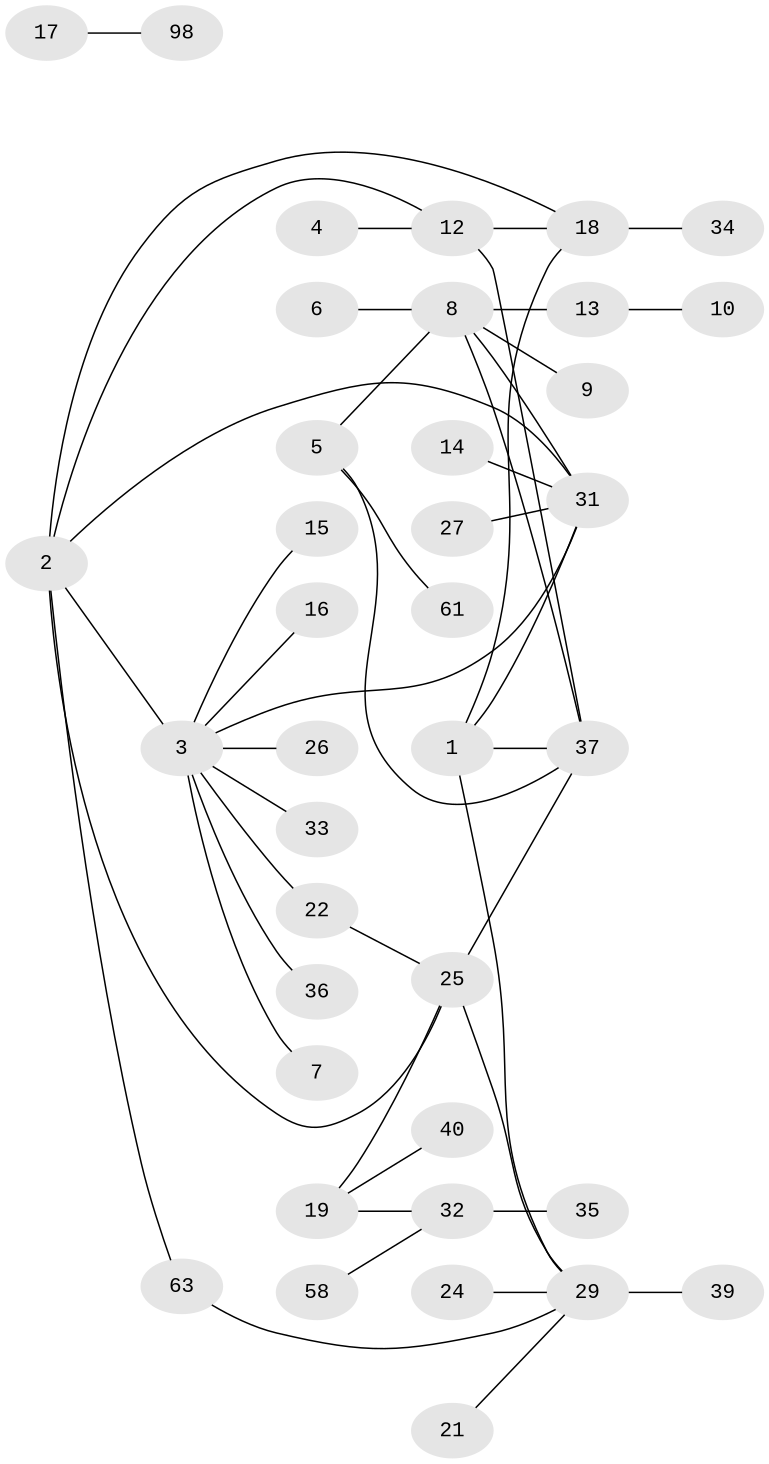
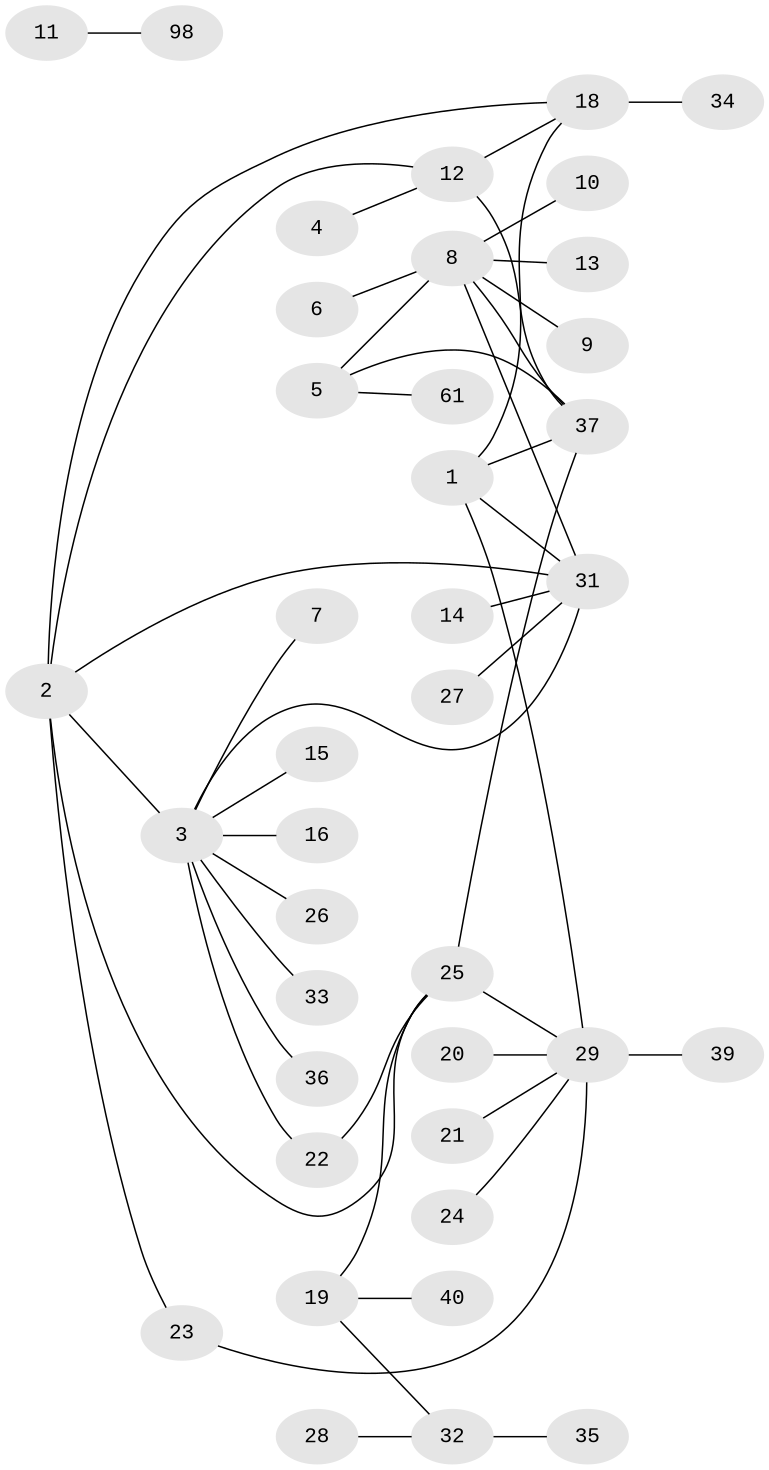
node "17": label "17" -> "11"
edge "13" -- "10": now "8" -- "10"
node "20": added
node "63": label "63" -> "23"
node "58": label "58" -> "28"
